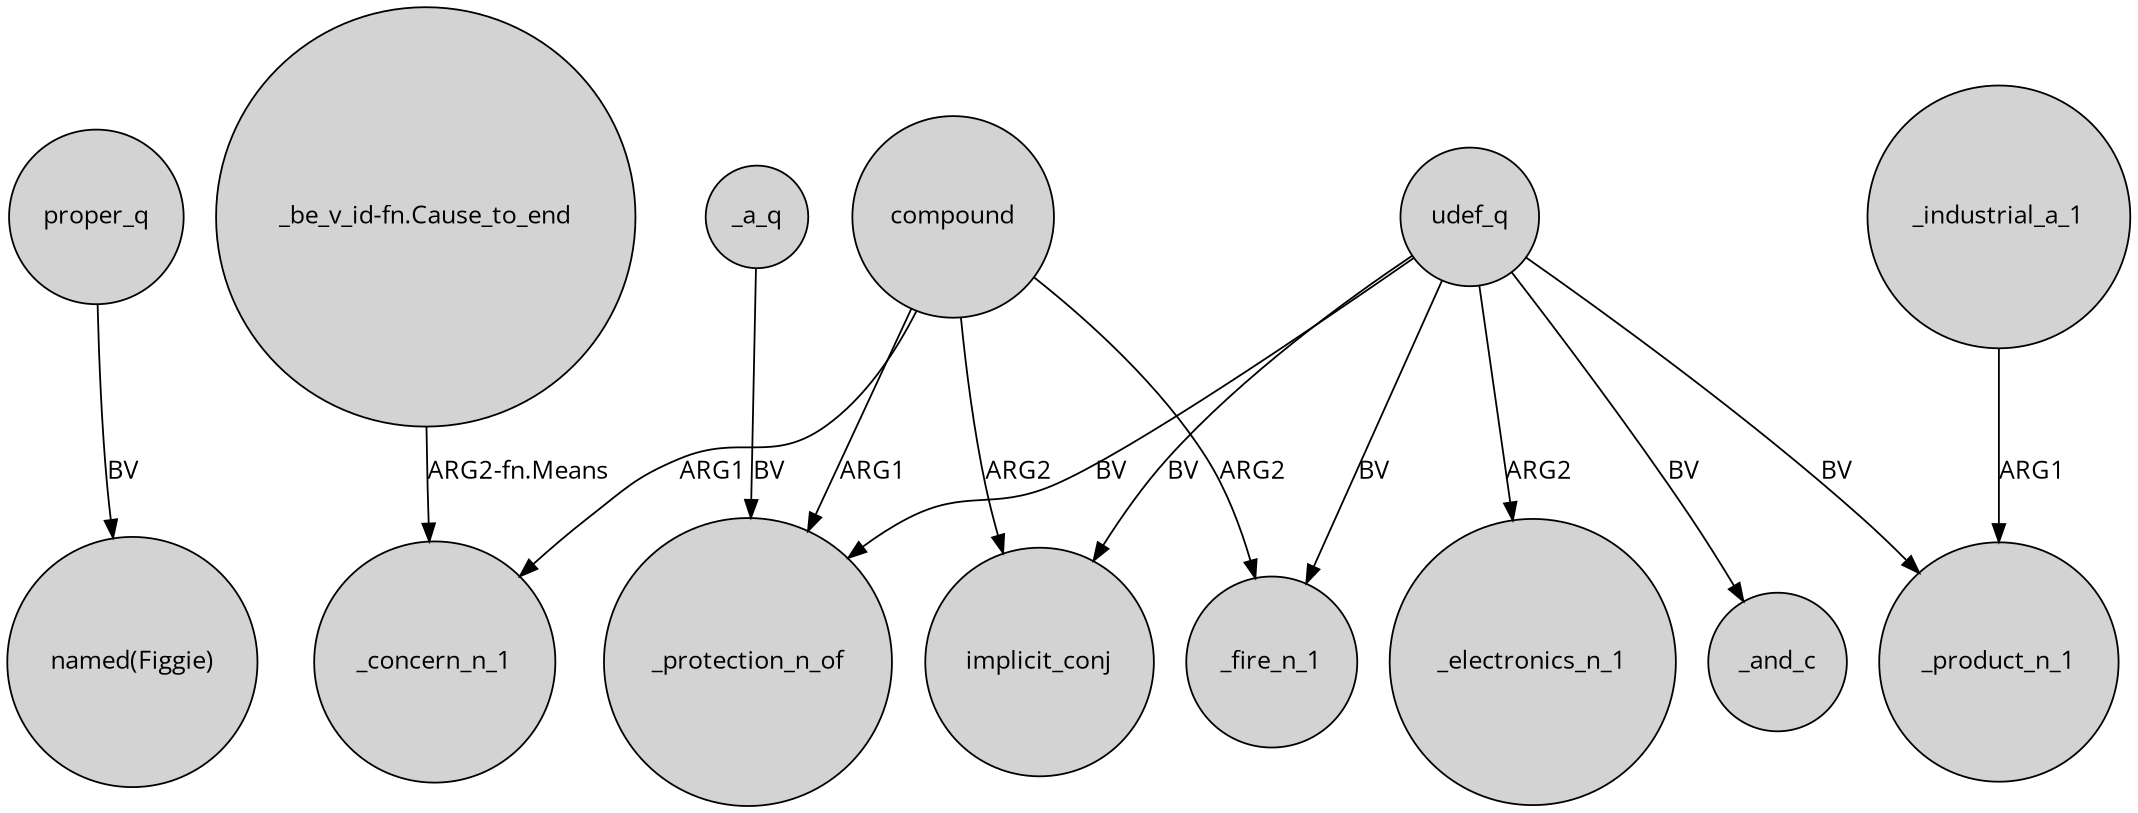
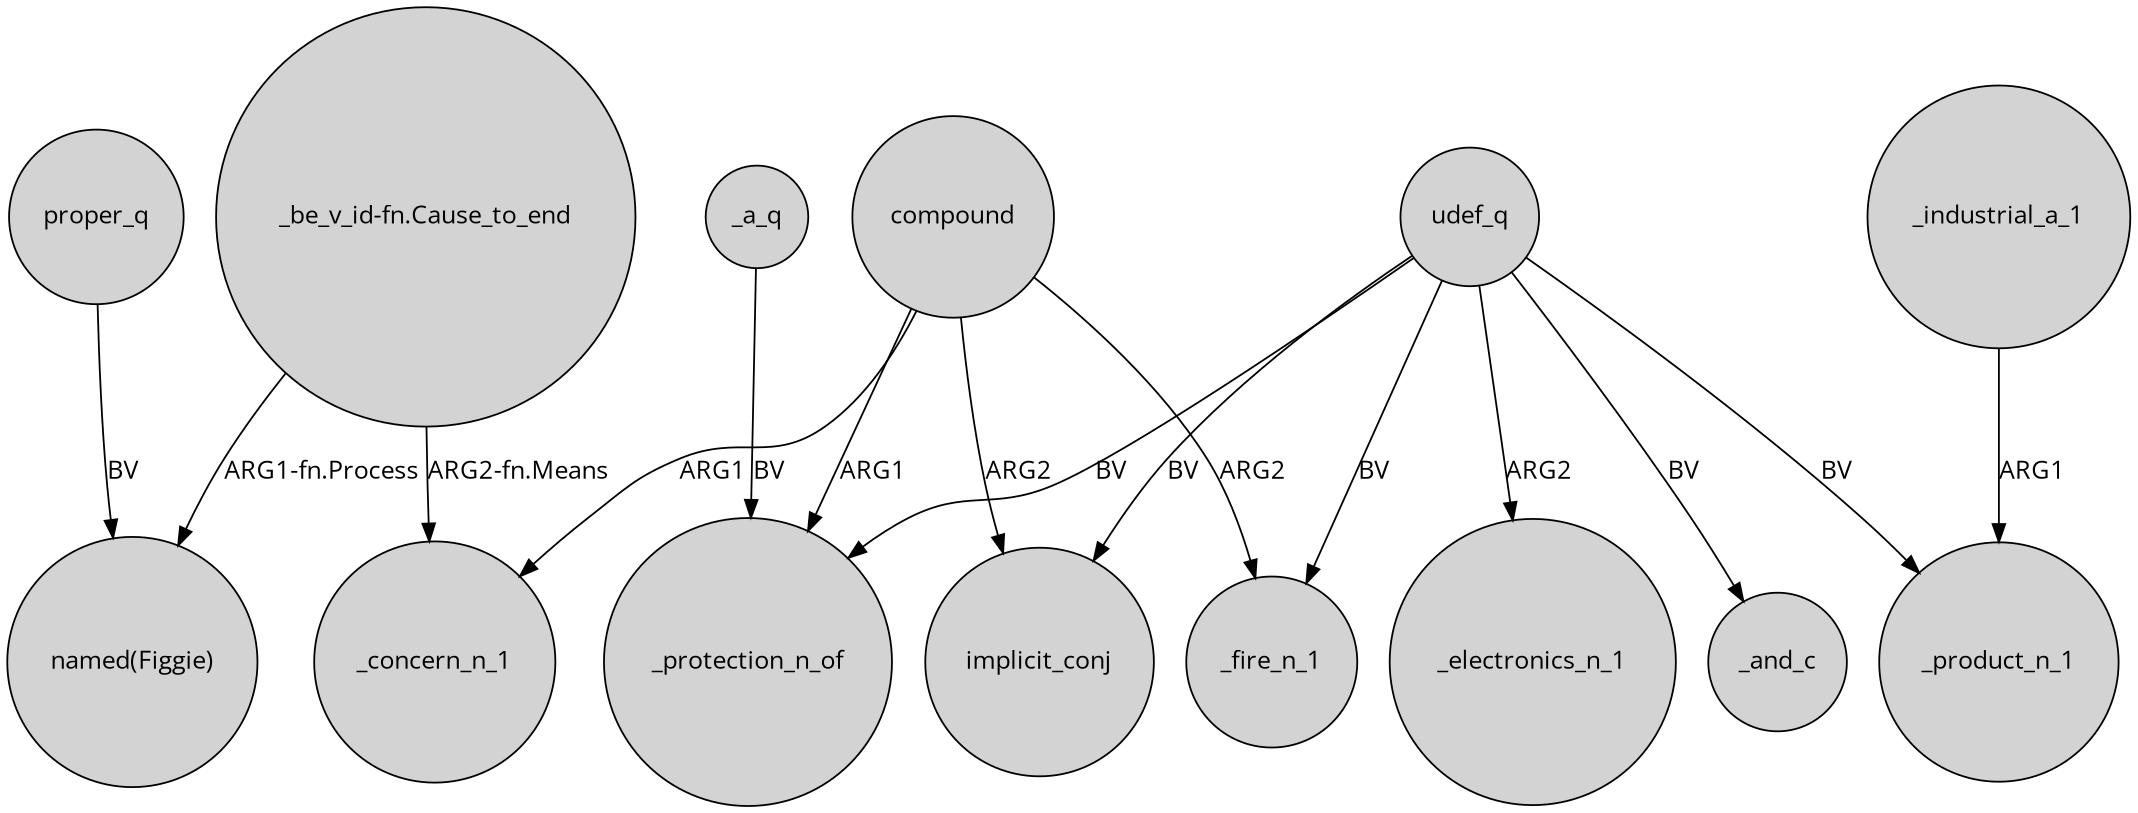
edge "_be_v_id-fn.Cause_to_end" -> "named(Figgie)": added, label "ARG1-fn.Process"
